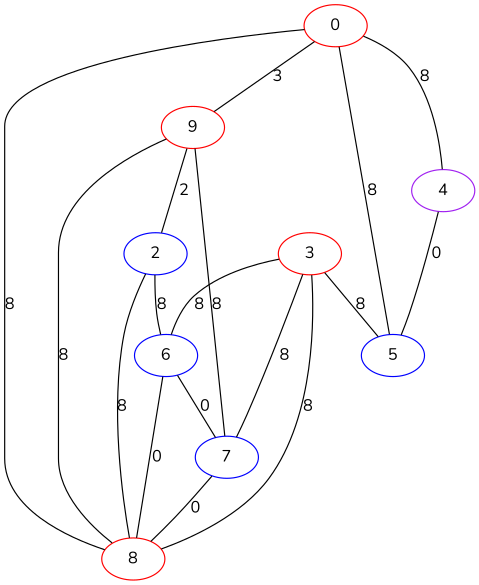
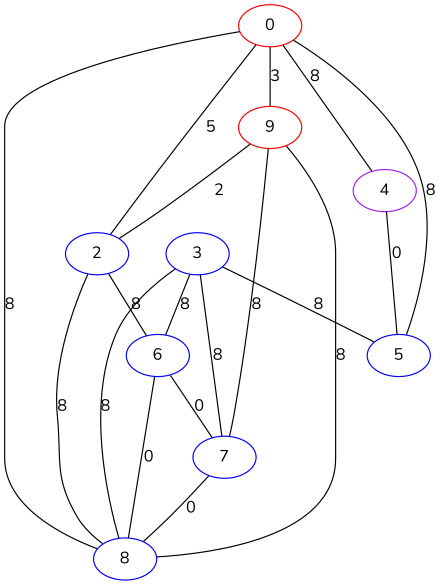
edge "0" -- "2": added, label "5"
node "3": color red -> blue
node "8": color red -> blue
